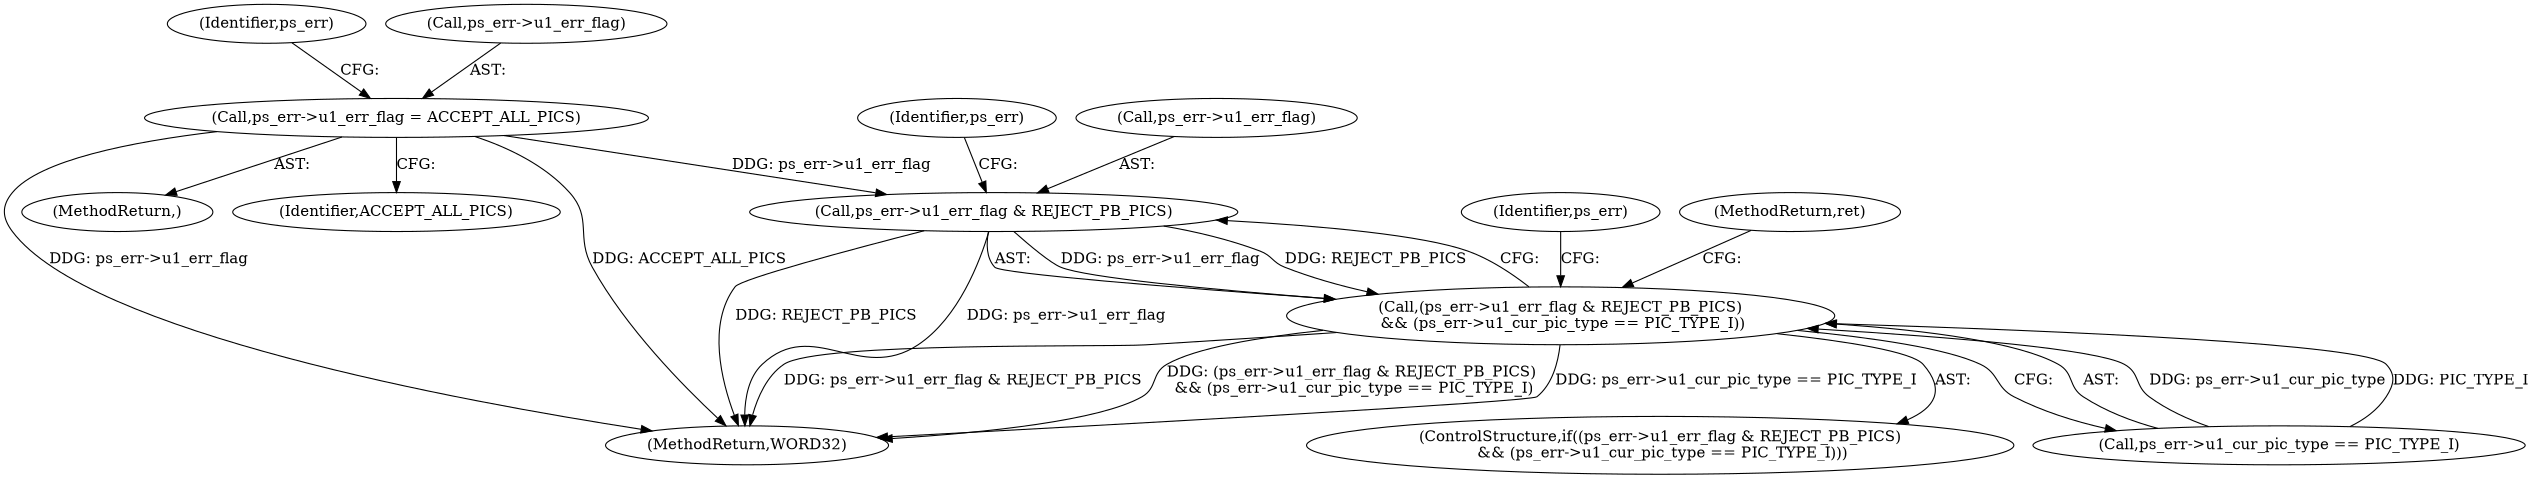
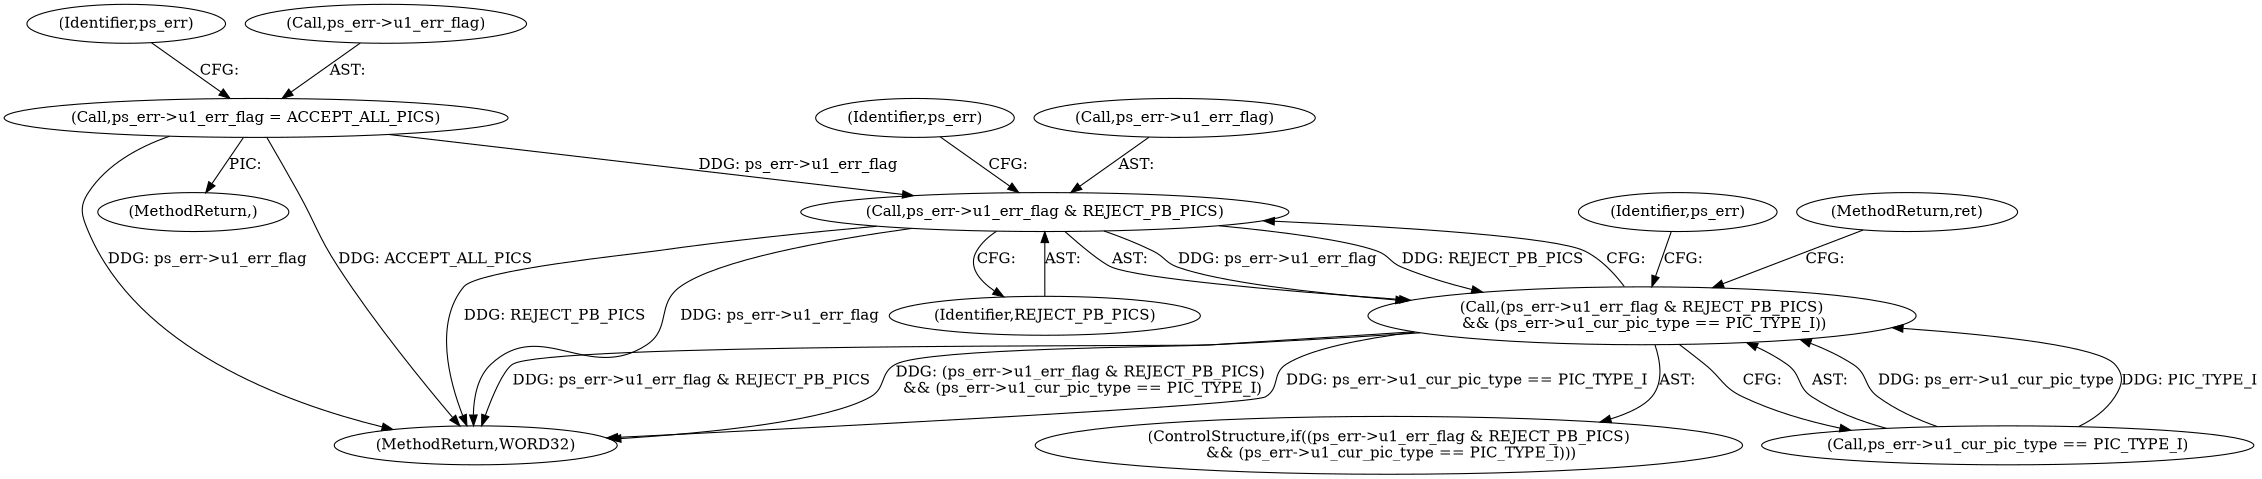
edge "(Call,ps_err->u1_err_flag = ACCEPT_ALL_PICS)" -> "(MethodReturn,)": label "AST: " -> "PIC: "
node "(Identifier,ACCEPT_ALL_PICS)": removed
node "(Identifier,REJECT_PB_PICS)": added
